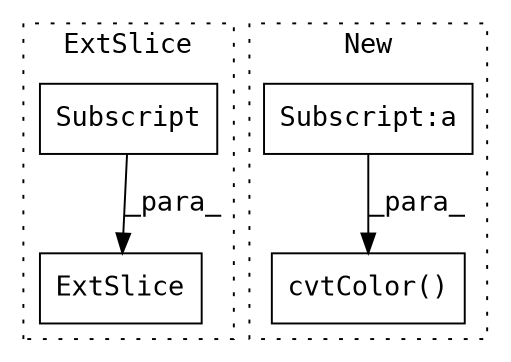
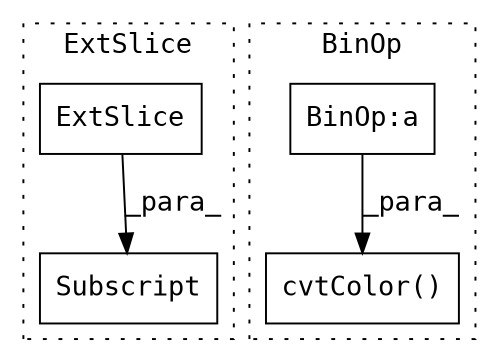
cluster "New": label "New" -> "BinOp"
node "Subscript:a": label "Subscript:a" -> "BinOp:a"
edge "Subscript" -> "ExtSlice": reversed
